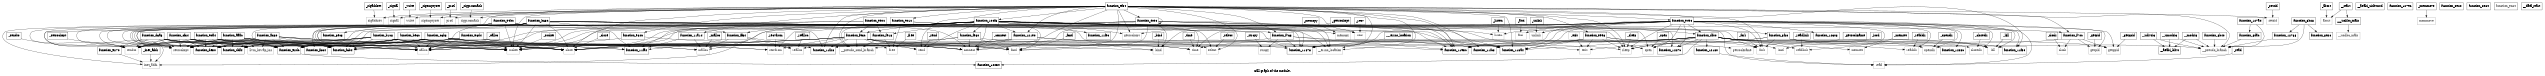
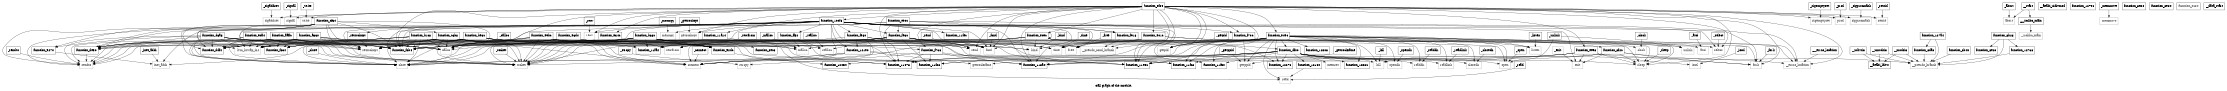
edge "function_ef84" -> "close": removed
edge "function_ef84" -> "function_121e0": now "function_fe80" -> "function_121e0"
edge "function_ef84" -> "__pseudo_branch": removed
edge "_getsockopt" -> "function_1195c": now "function_b68c" -> "function_1195c"
edge "function_99bc" -> "function_ff54": now "function_99bc" -> "send"
node "_memset": removed
edge "function_ef84" -> "connect": removed
edge "function_aaac" -> "sendto": now "function_de50" -> "sendto"
edge "function_cf34" -> "function_92dc": now "function_cf34" -> "function_c6b8"
edge "function_ee98" -> "open": now "_unlink" -> "open"
edge "function_100f8" -> "inet_addr": now "function_100f8" -> "_setsockopt"
